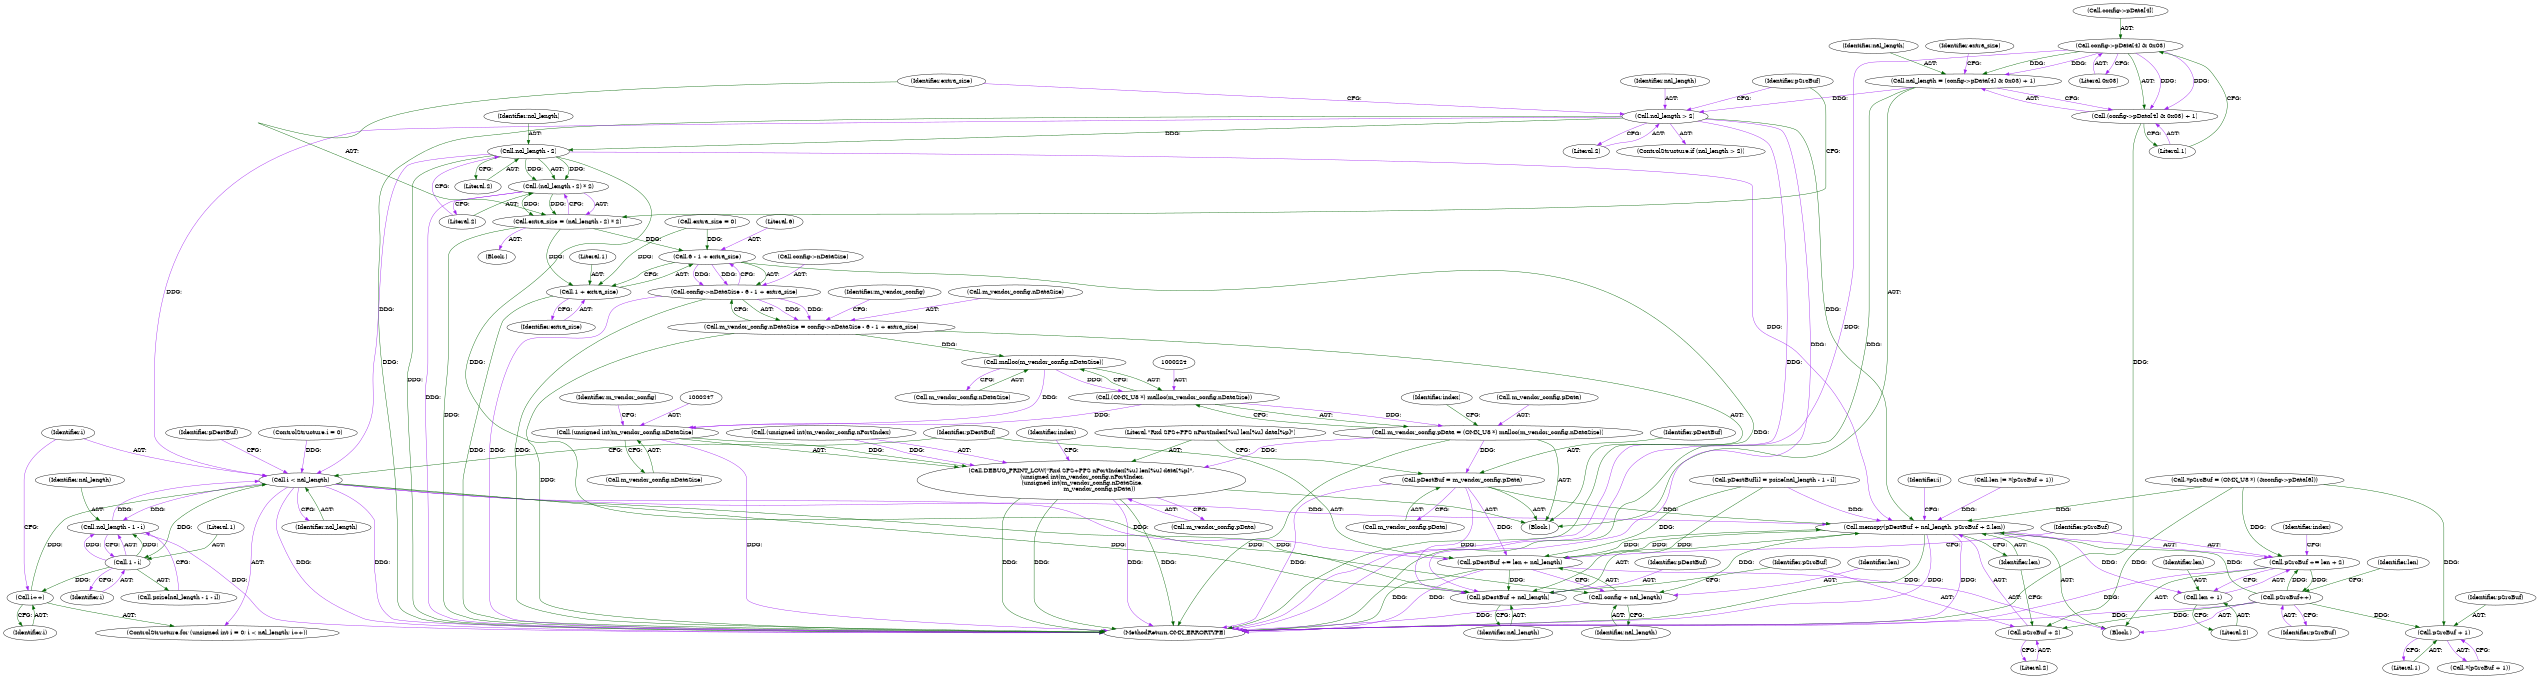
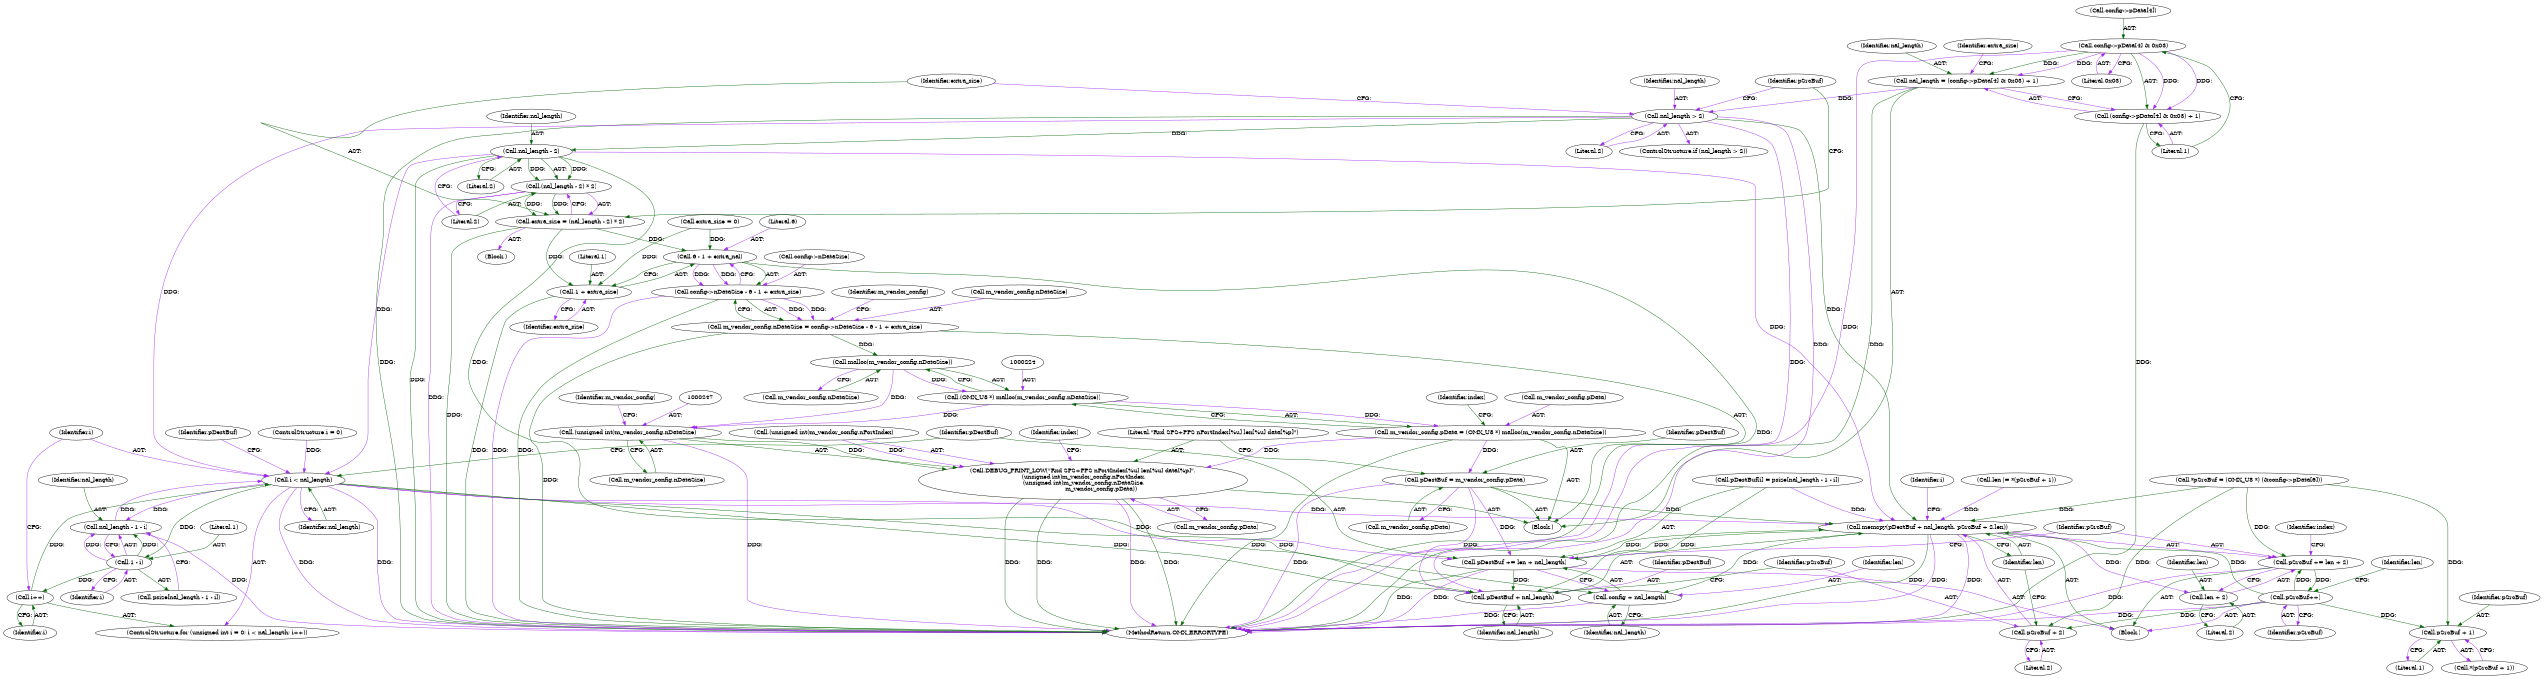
node "(Call,6 - 1 + extra_size)": label "(Call,6 - 1 + extra_size)" -> "(Call,6 - 1 + extra_nal)"
edge "(Call,pDestBuf[i] = psize[nal_length - 1 - i])" -> "(Call,pDestBuf += len + nal_length)": label "DDG: " -> "AST: "
node "(Call,len + 1)": label "(Call,len + 1)" -> "(Call,len + 2)"
